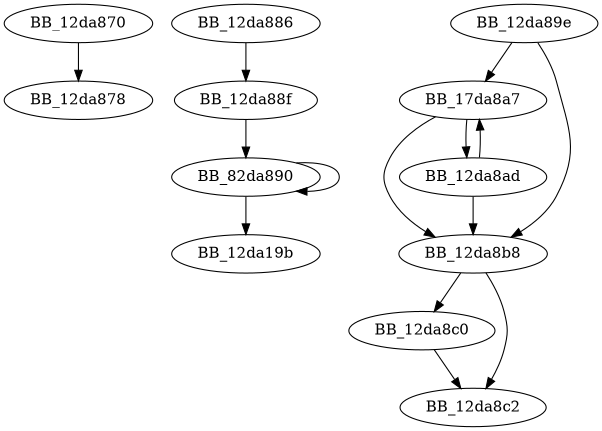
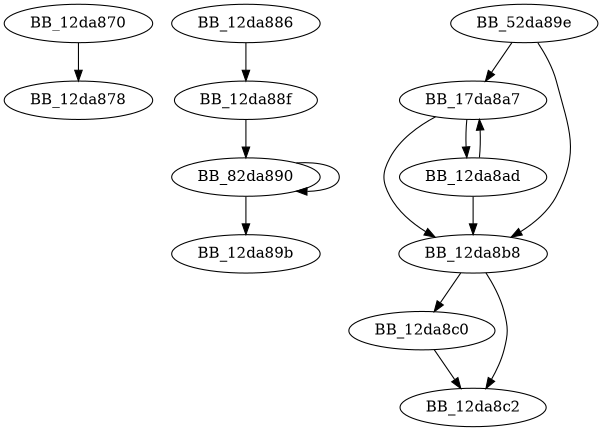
node "BB_12da89e": label "BB_12da89e" -> "BB_52da89e"
node "BB_12da19b": label "BB_12da19b" -> "BB_12da89b"
